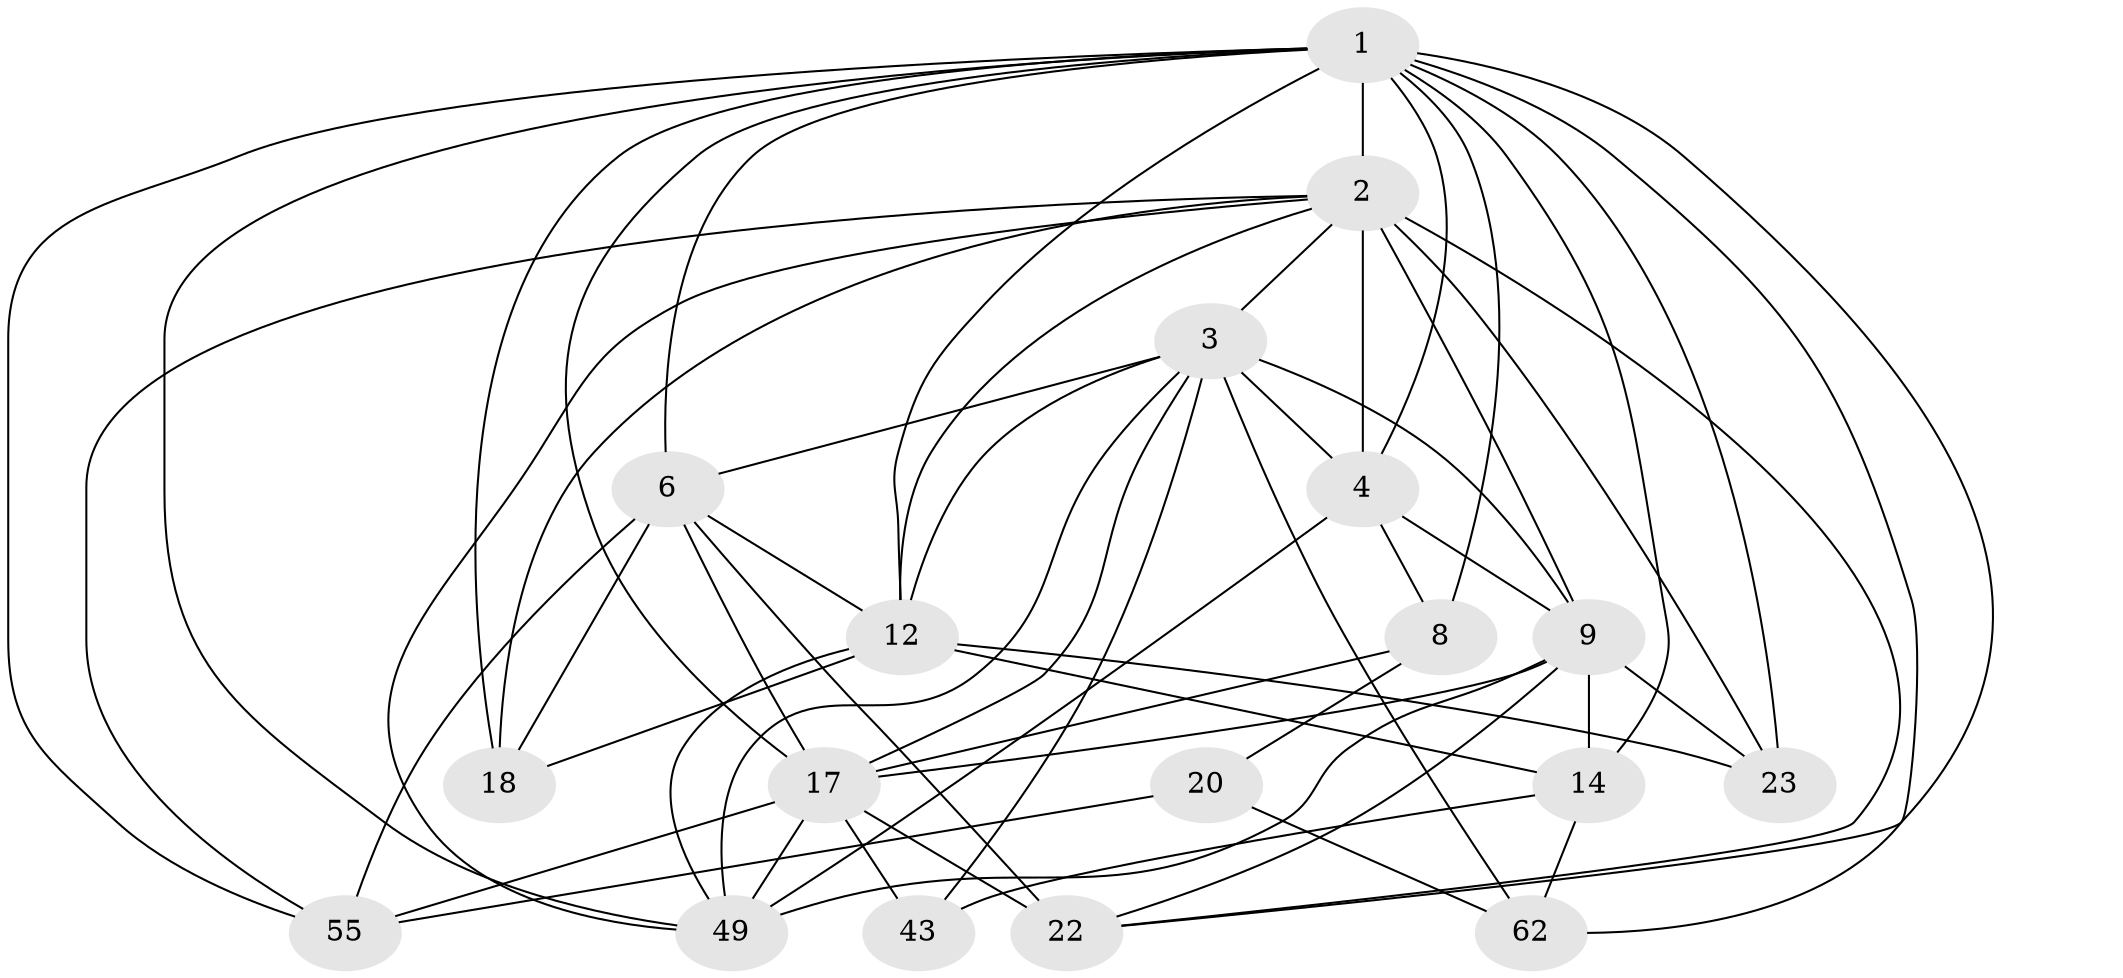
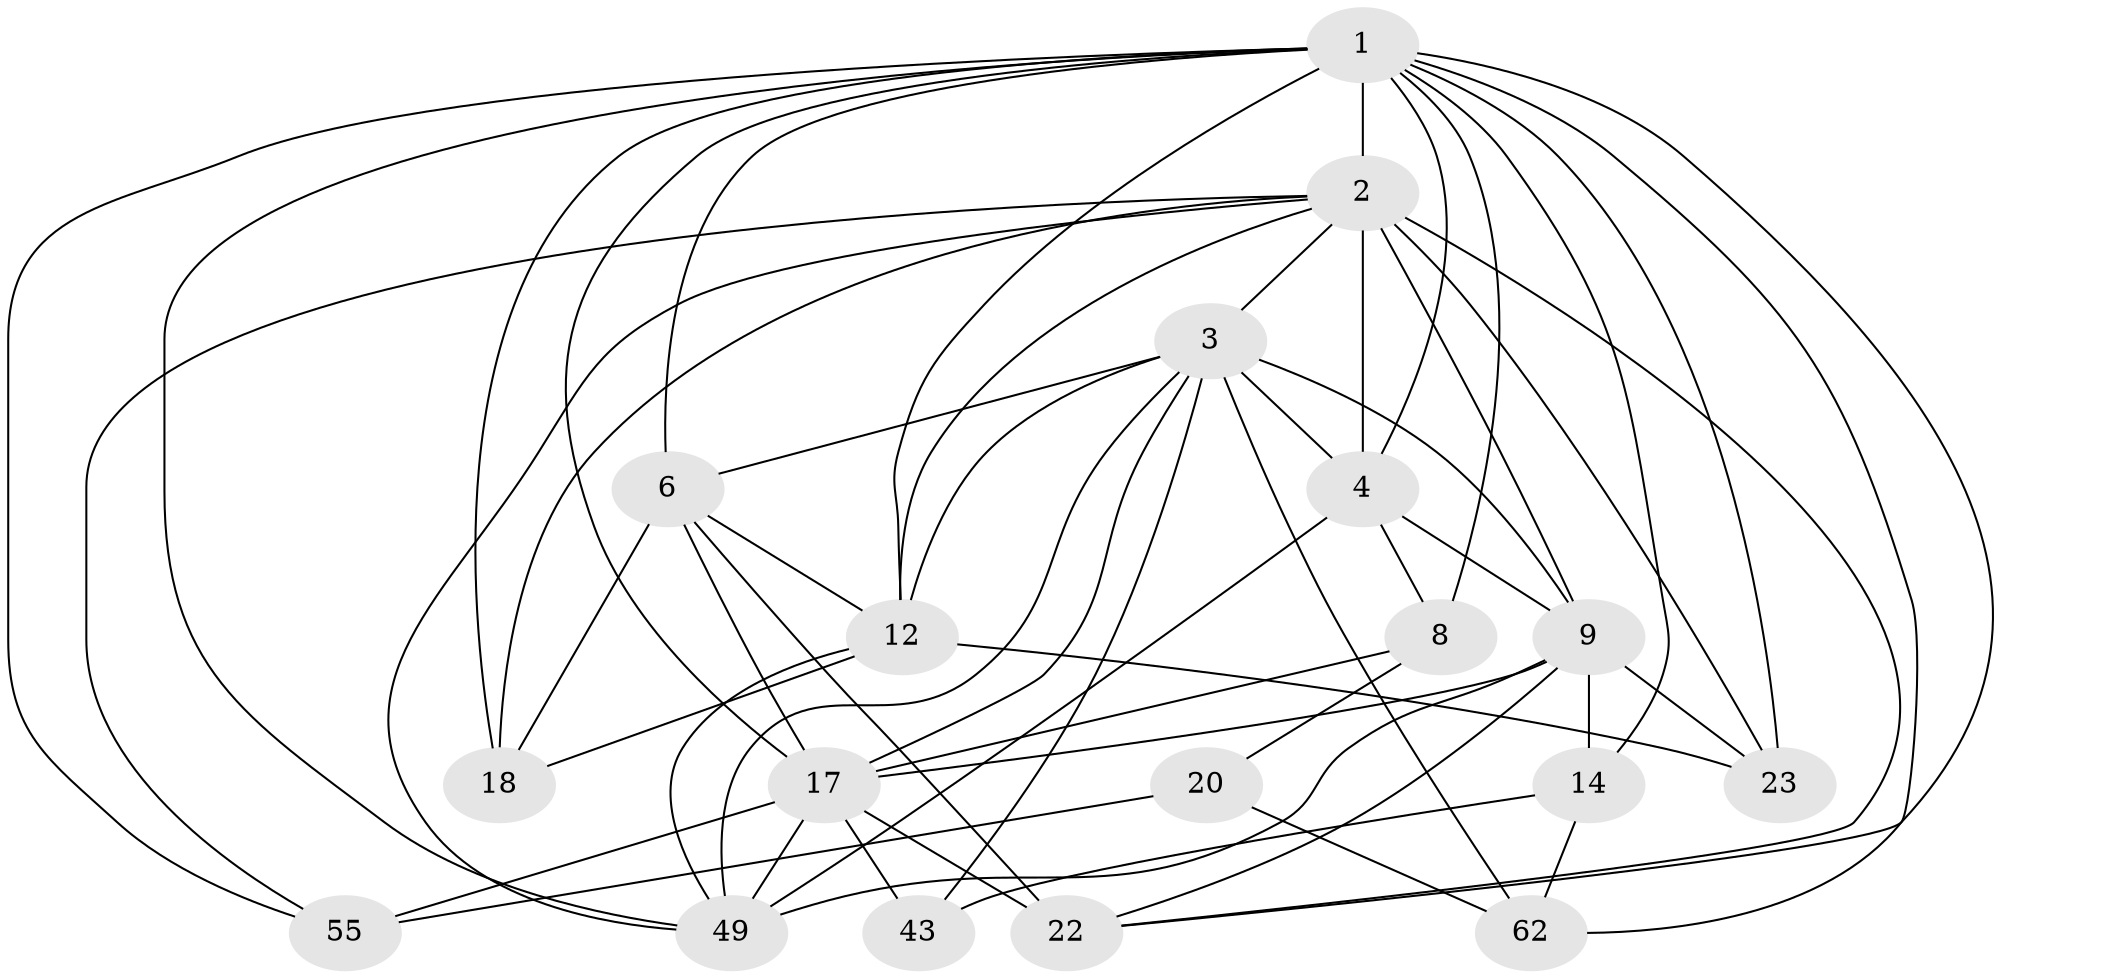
edge "6" -- "55": removed
edge "12" -- "14": removed
